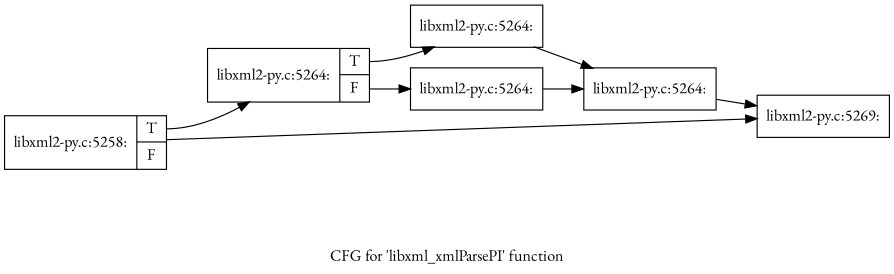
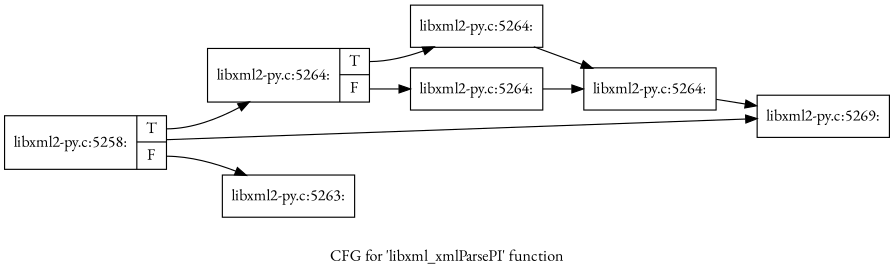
node "libxml2-py.c:5263:": added
